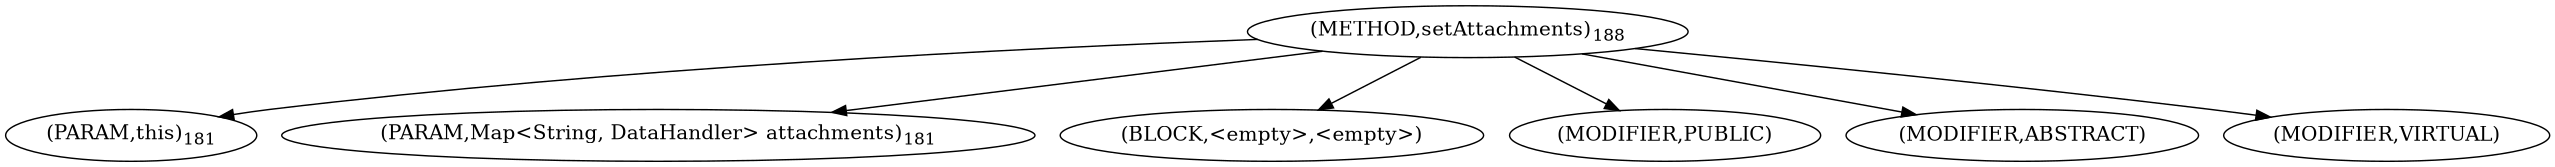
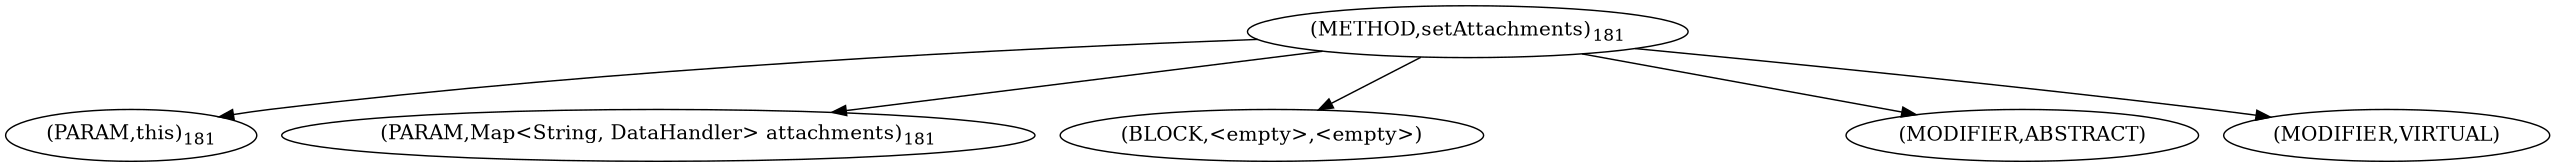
node "(METHOD,setAttachments)": text "188" -> "181"
node "(MODIFIER,PUBLIC)": removed
